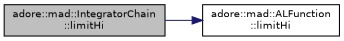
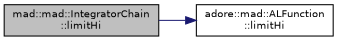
node "adore::mad::IntegratorChain ::limitHi": label "adore::mad::IntegratorChain ::limitHi" -> "mad::mad::IntegratorChain ::limitHi"
